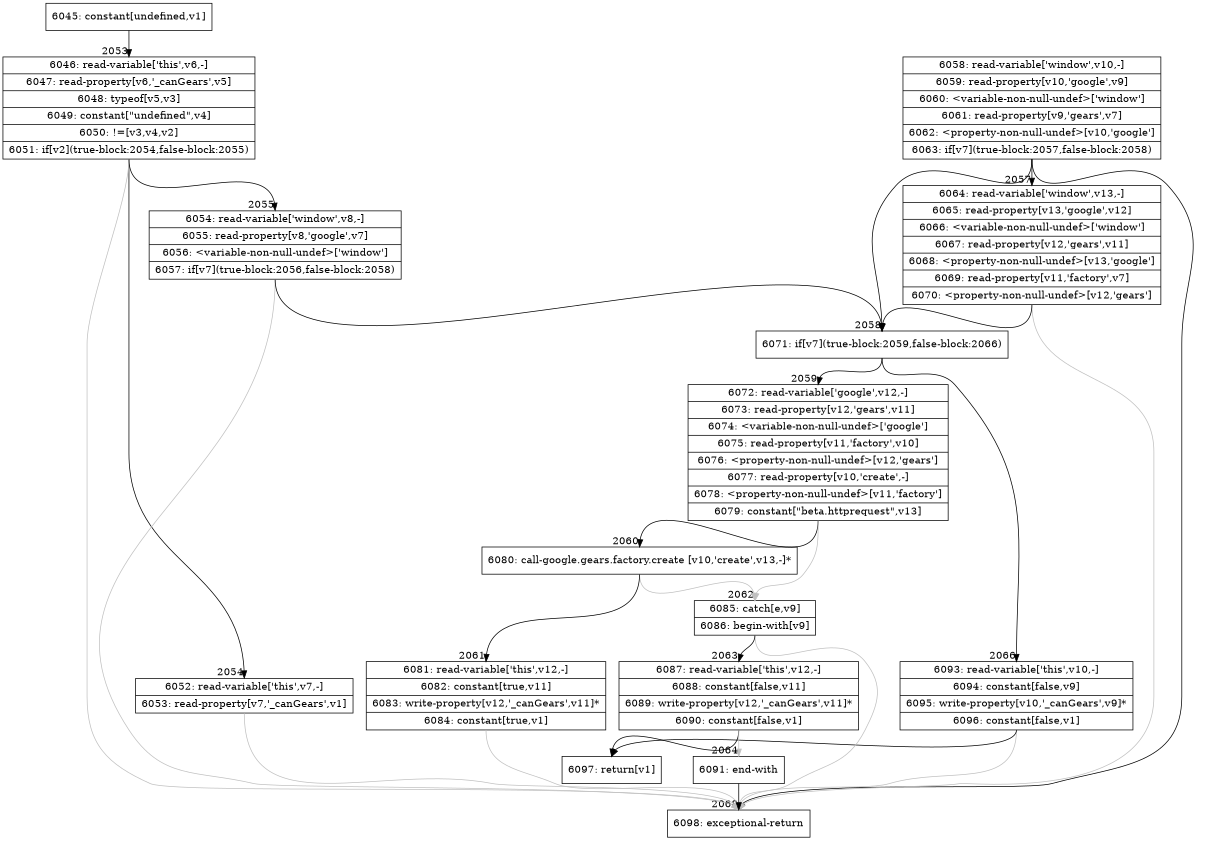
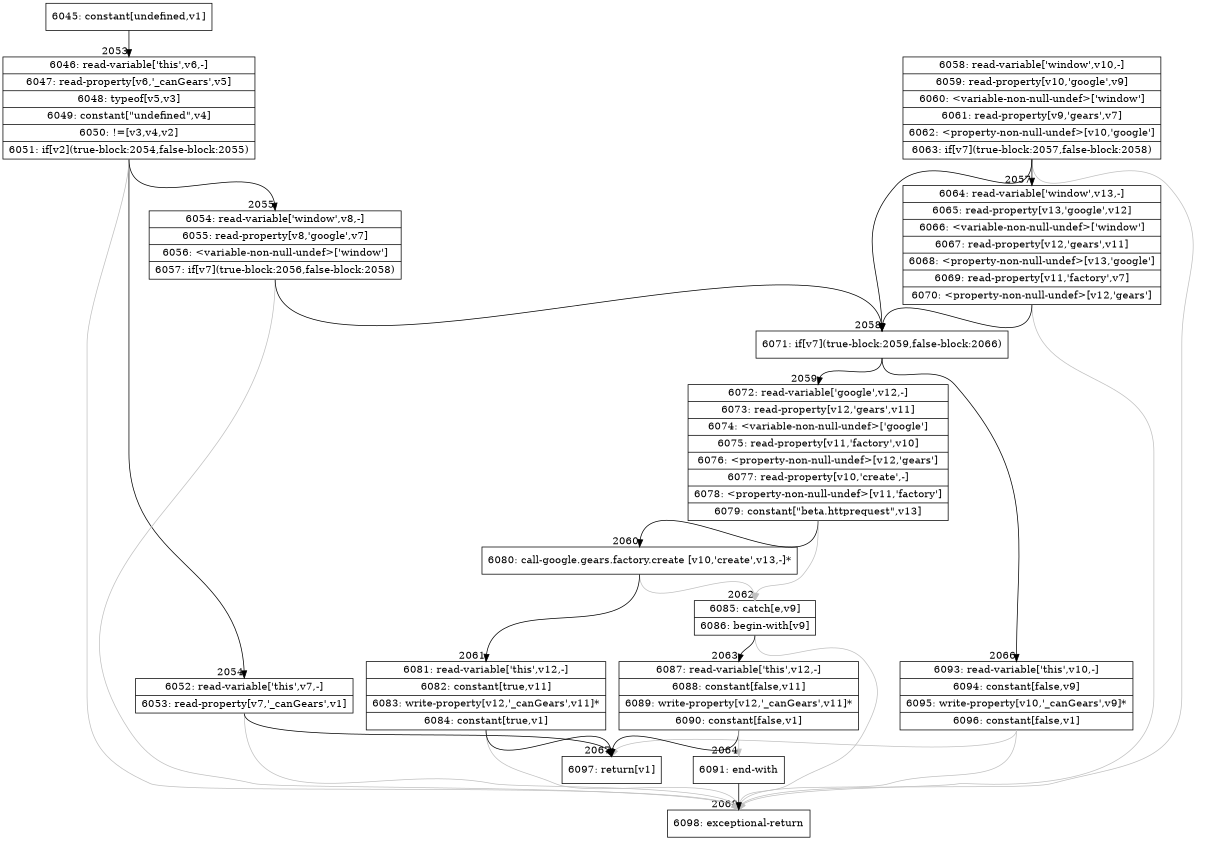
edge "6058: read-variable['window',v10,-]" -> "6098: exceptional-return": color black -> gray
edge "6052: read-variable['this',v7,-]" -> "6097: return[v1]": added
edge "6093: read-variable['this',v10,-]" -> "6097: return[v1]": color black -> gray
edge "6081: read-variable['this',v12,-]" -> "6097: return[v1]": added
